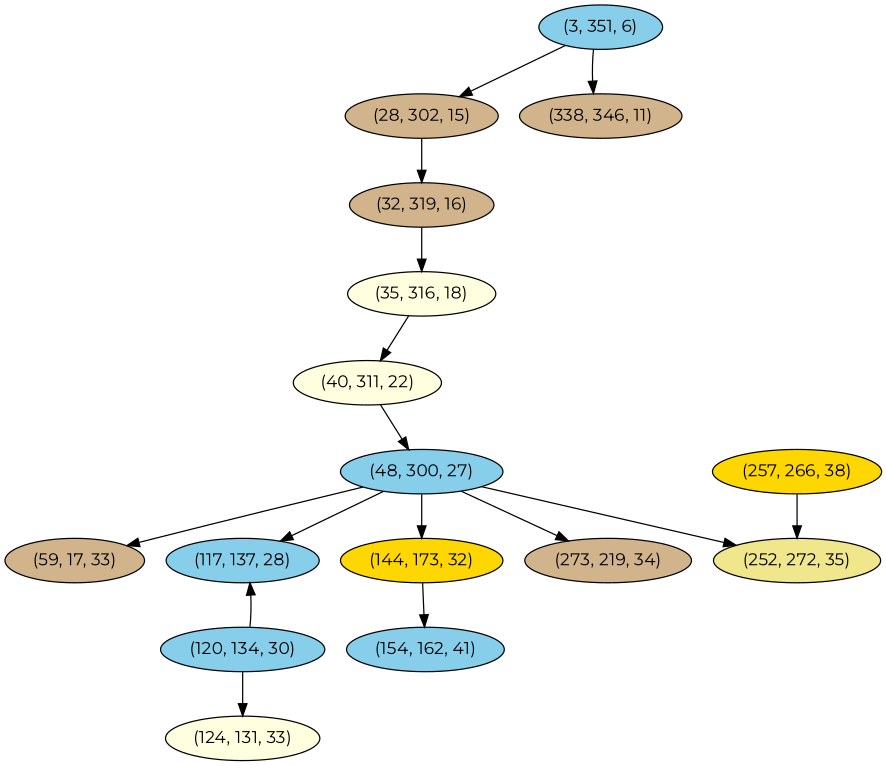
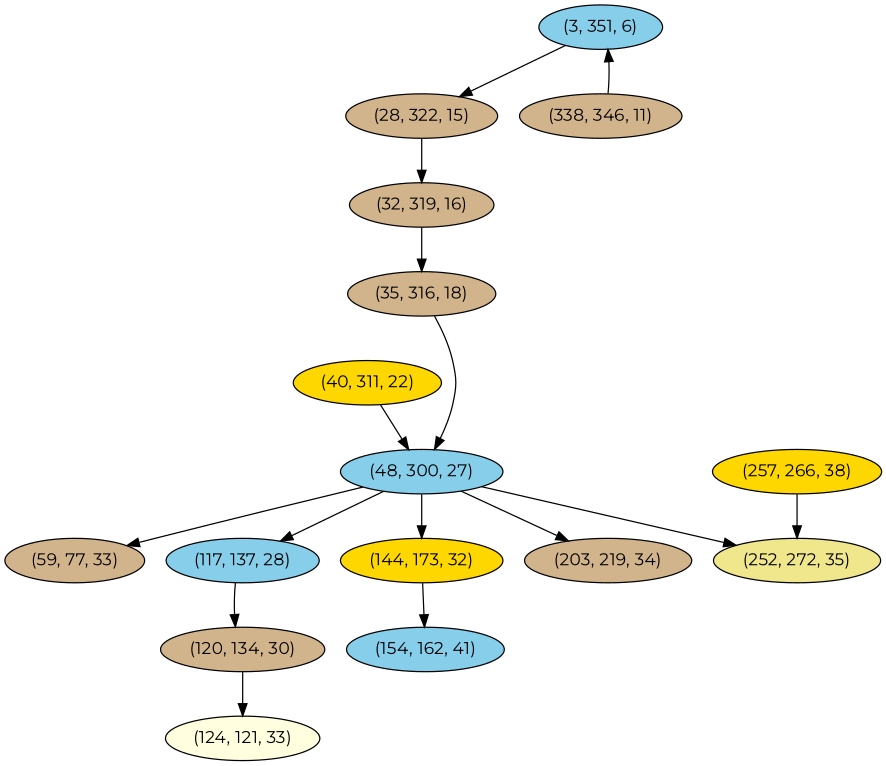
edge "(3, 351, 6)" -> "(338, 346, 11)": reversed
node "(28, 302, 15)": label "(28, 302, 15)" -> "(28, 322, 15)"
node "(35, 316, 18)": fillcolor lightyellow -> tan
edge "(35, 316, 18)" -> "(40, 311, 22)": now "(35, 316, 18)" -> "(48, 300, 27)"
node "(40, 311, 22)": fillcolor lightyellow -> gold
node "(59, 17, 33)": label "(59, 17, 33)" -> "(59, 77, 33)"
node "(273, 219, 34)": label "(273, 219, 34)" -> "(203, 219, 34)"
edge "(120, 134, 30)" -> "(117, 137, 28)": reversed
node "(120, 134, 30)": fillcolor skyblue -> tan
node "(124, 131, 33)": label "(124, 131, 33)" -> "(124, 121, 33)"
